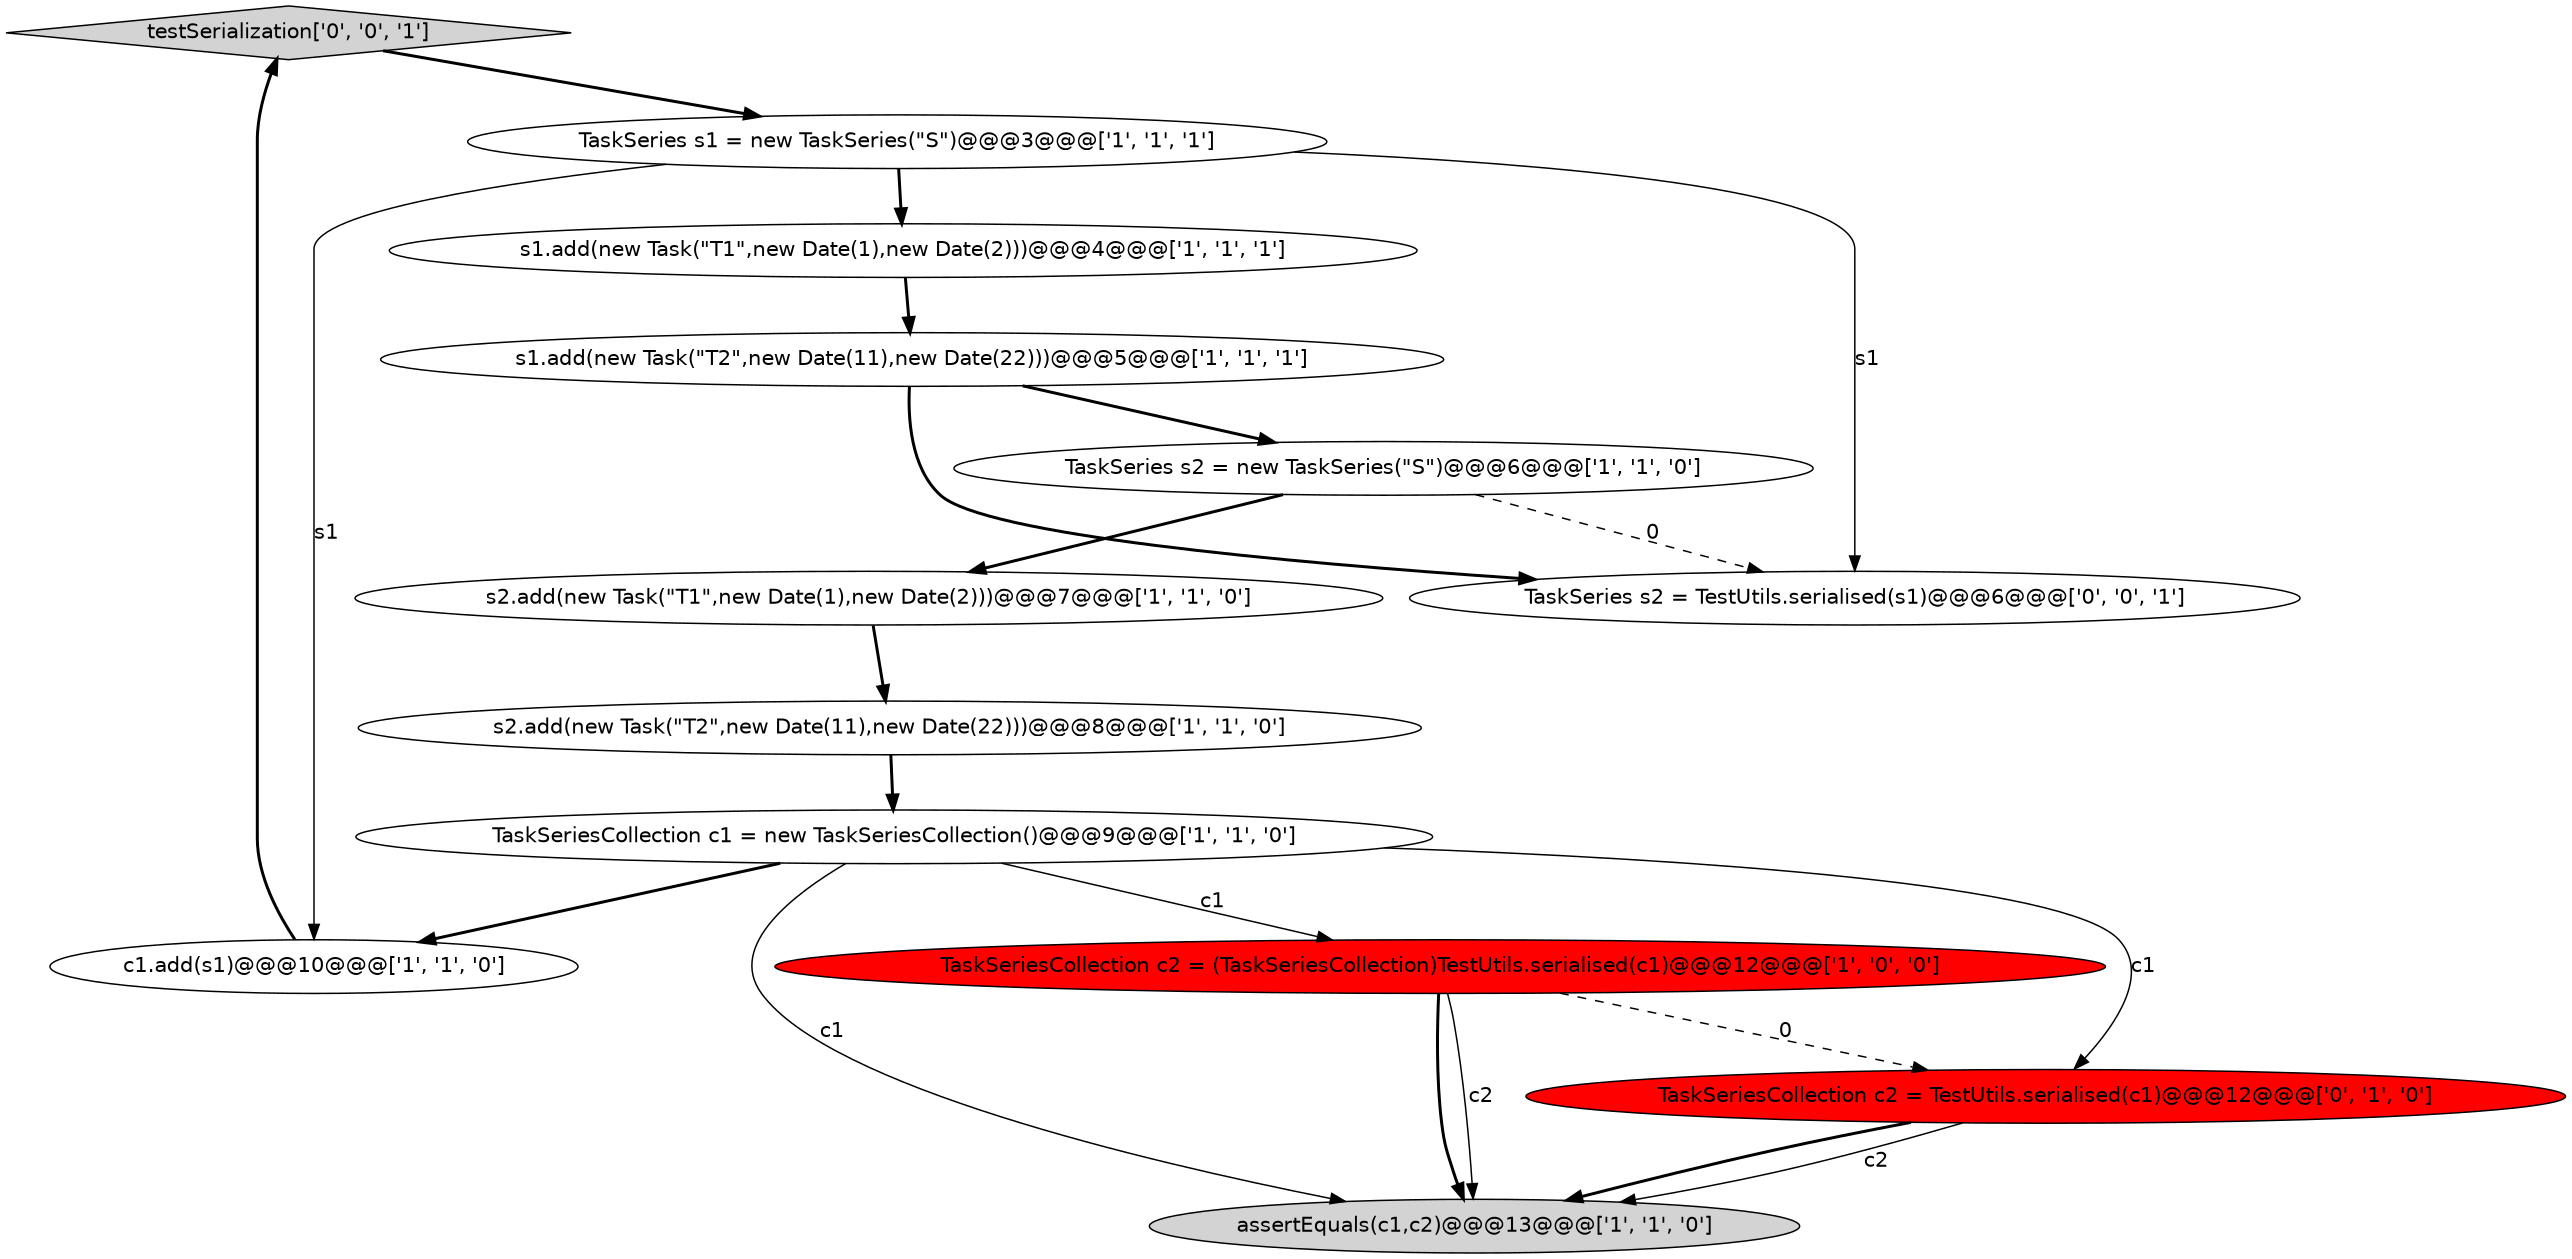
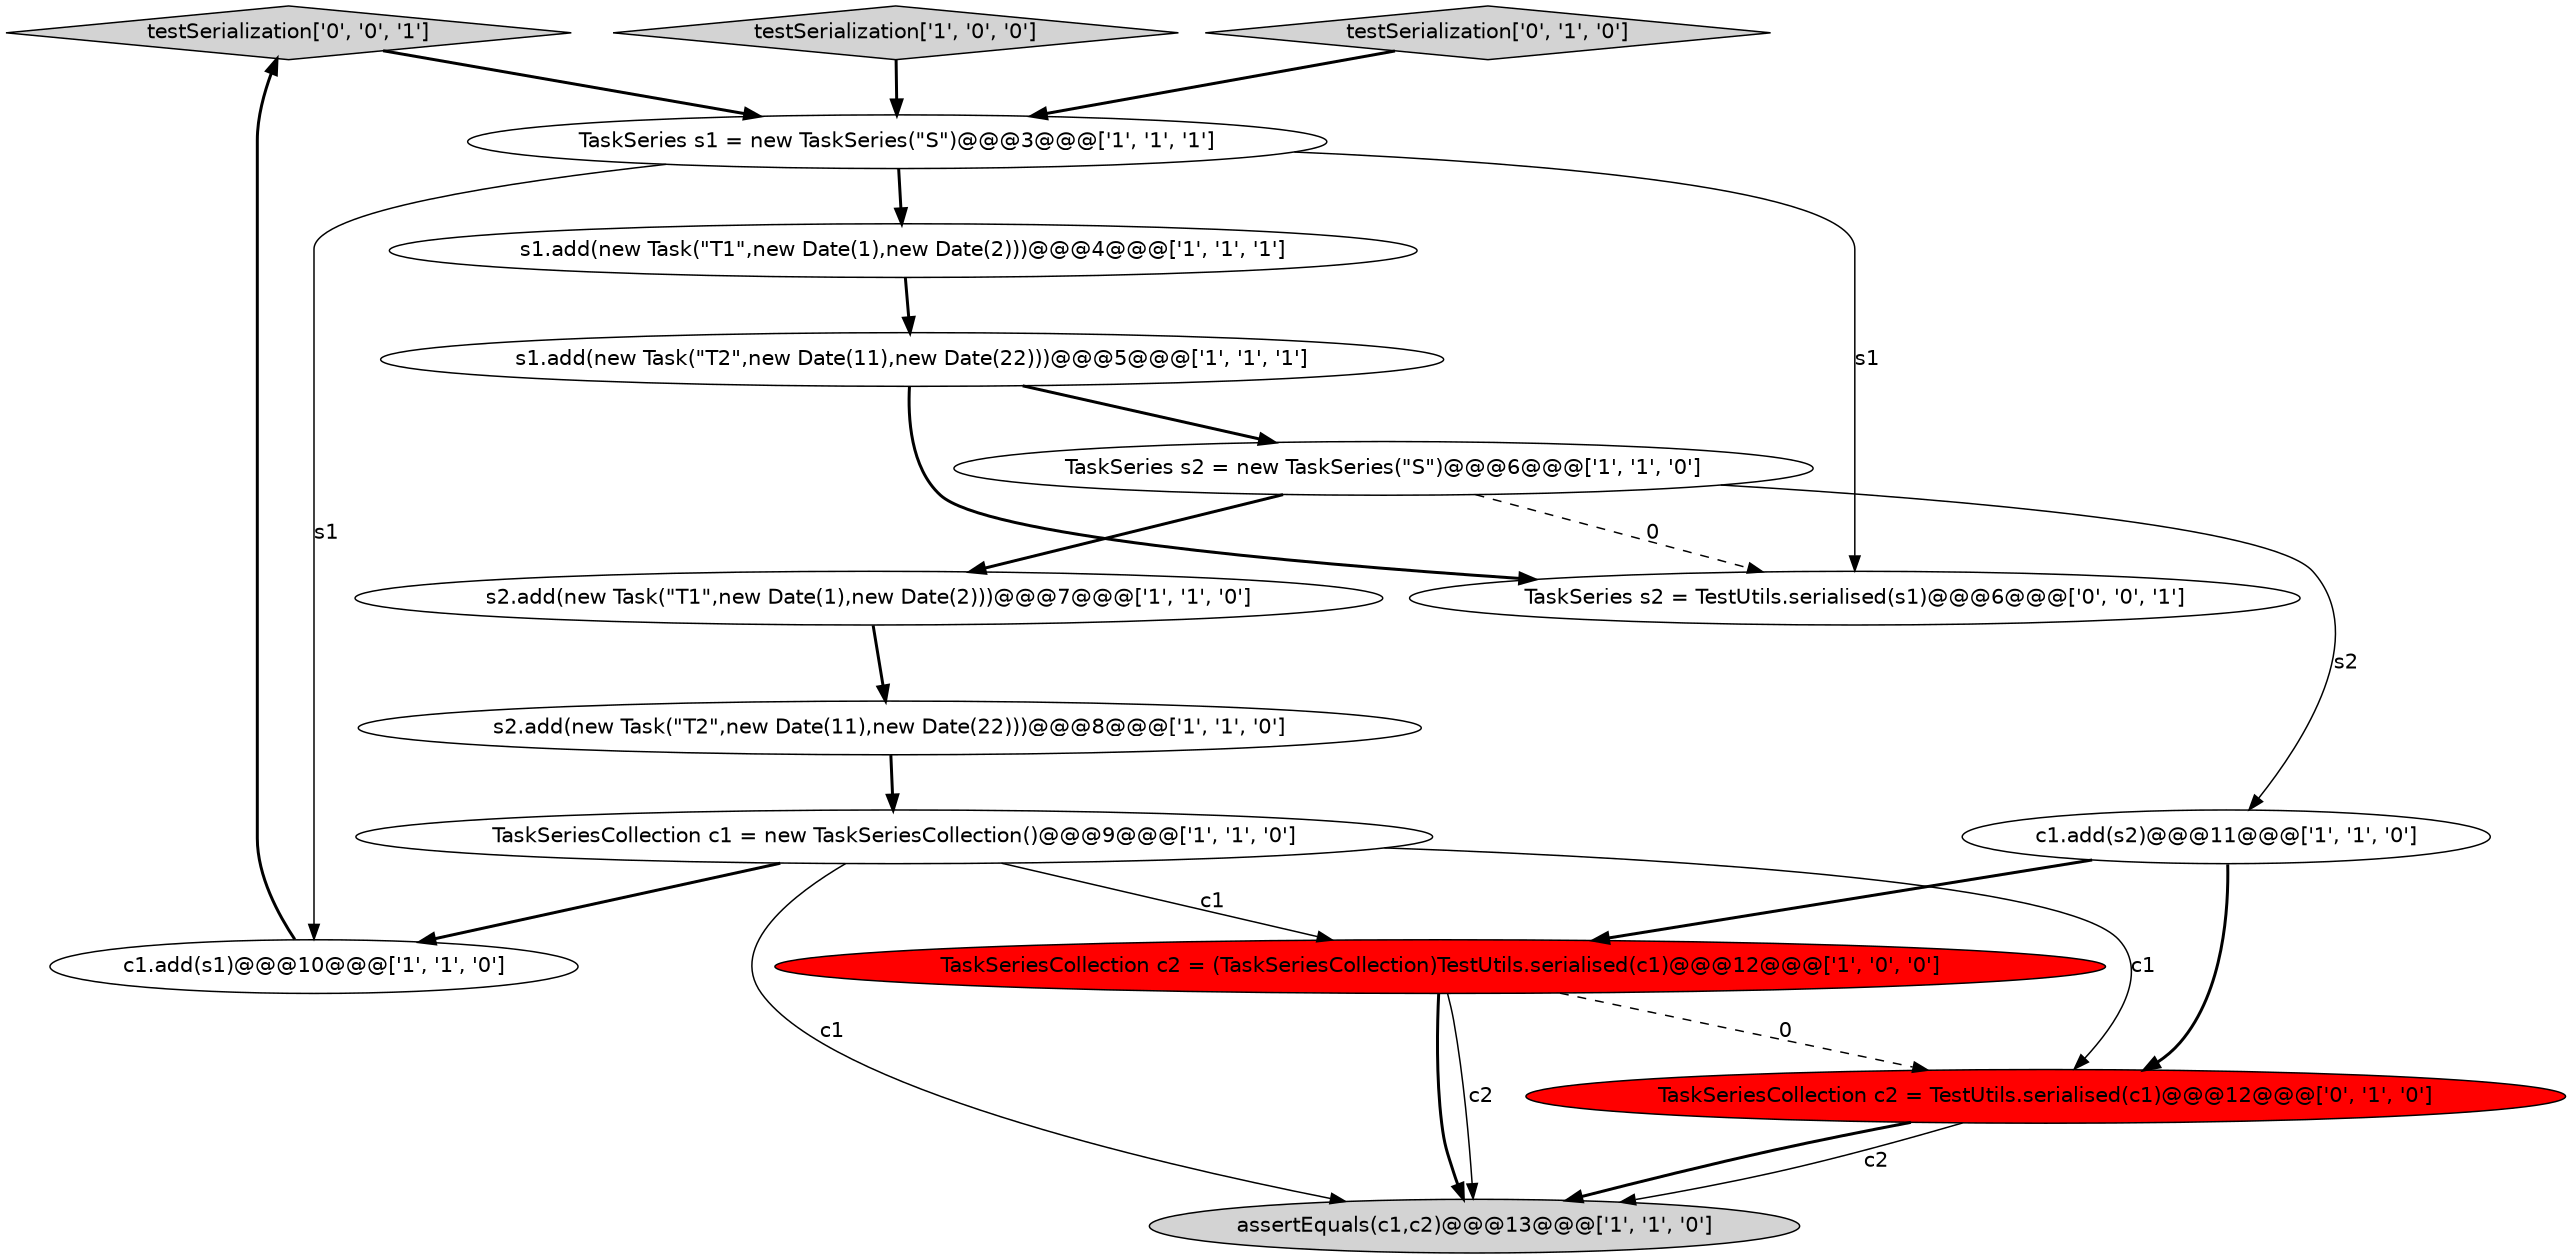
node "testSerialization['1', '0', '0']": added
node "testSerialization['0', '1', '0']": added
node "c1.add(s2)@@@11@@@['1', '1', '0']": added
